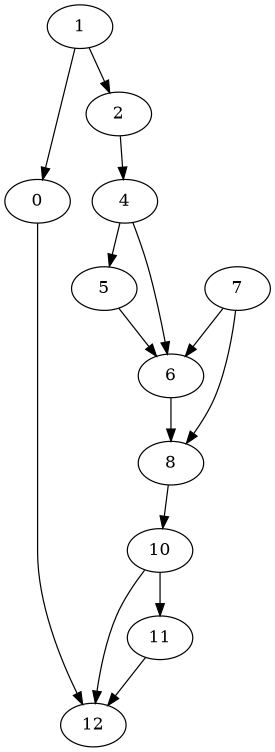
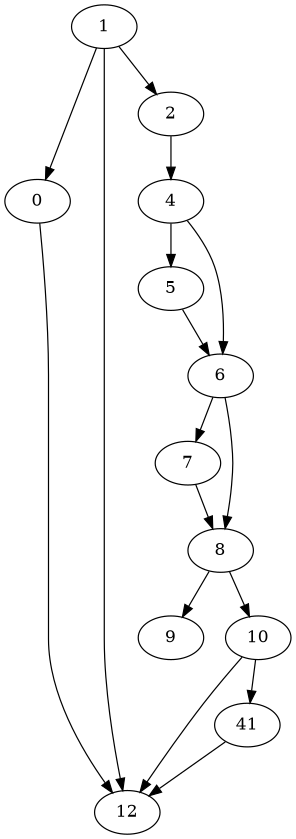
edge "7" -> "6": reversed
edge "1" -> "12": added
node "11": label "11" -> "41"
node "9": added
